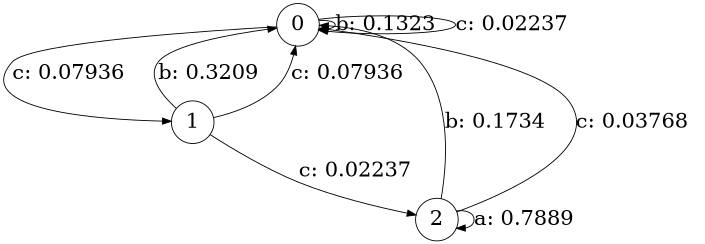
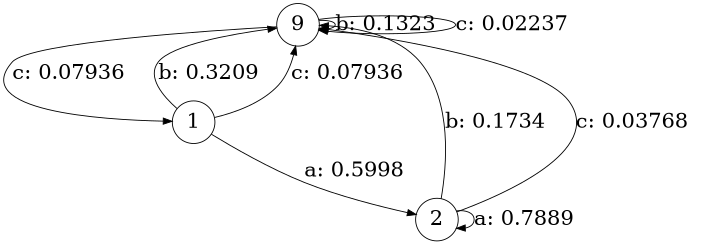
node "0": label "0" -> "9"
edge "1" -> "2": label "c: 0.02237  " -> "a: 0.5998   "
